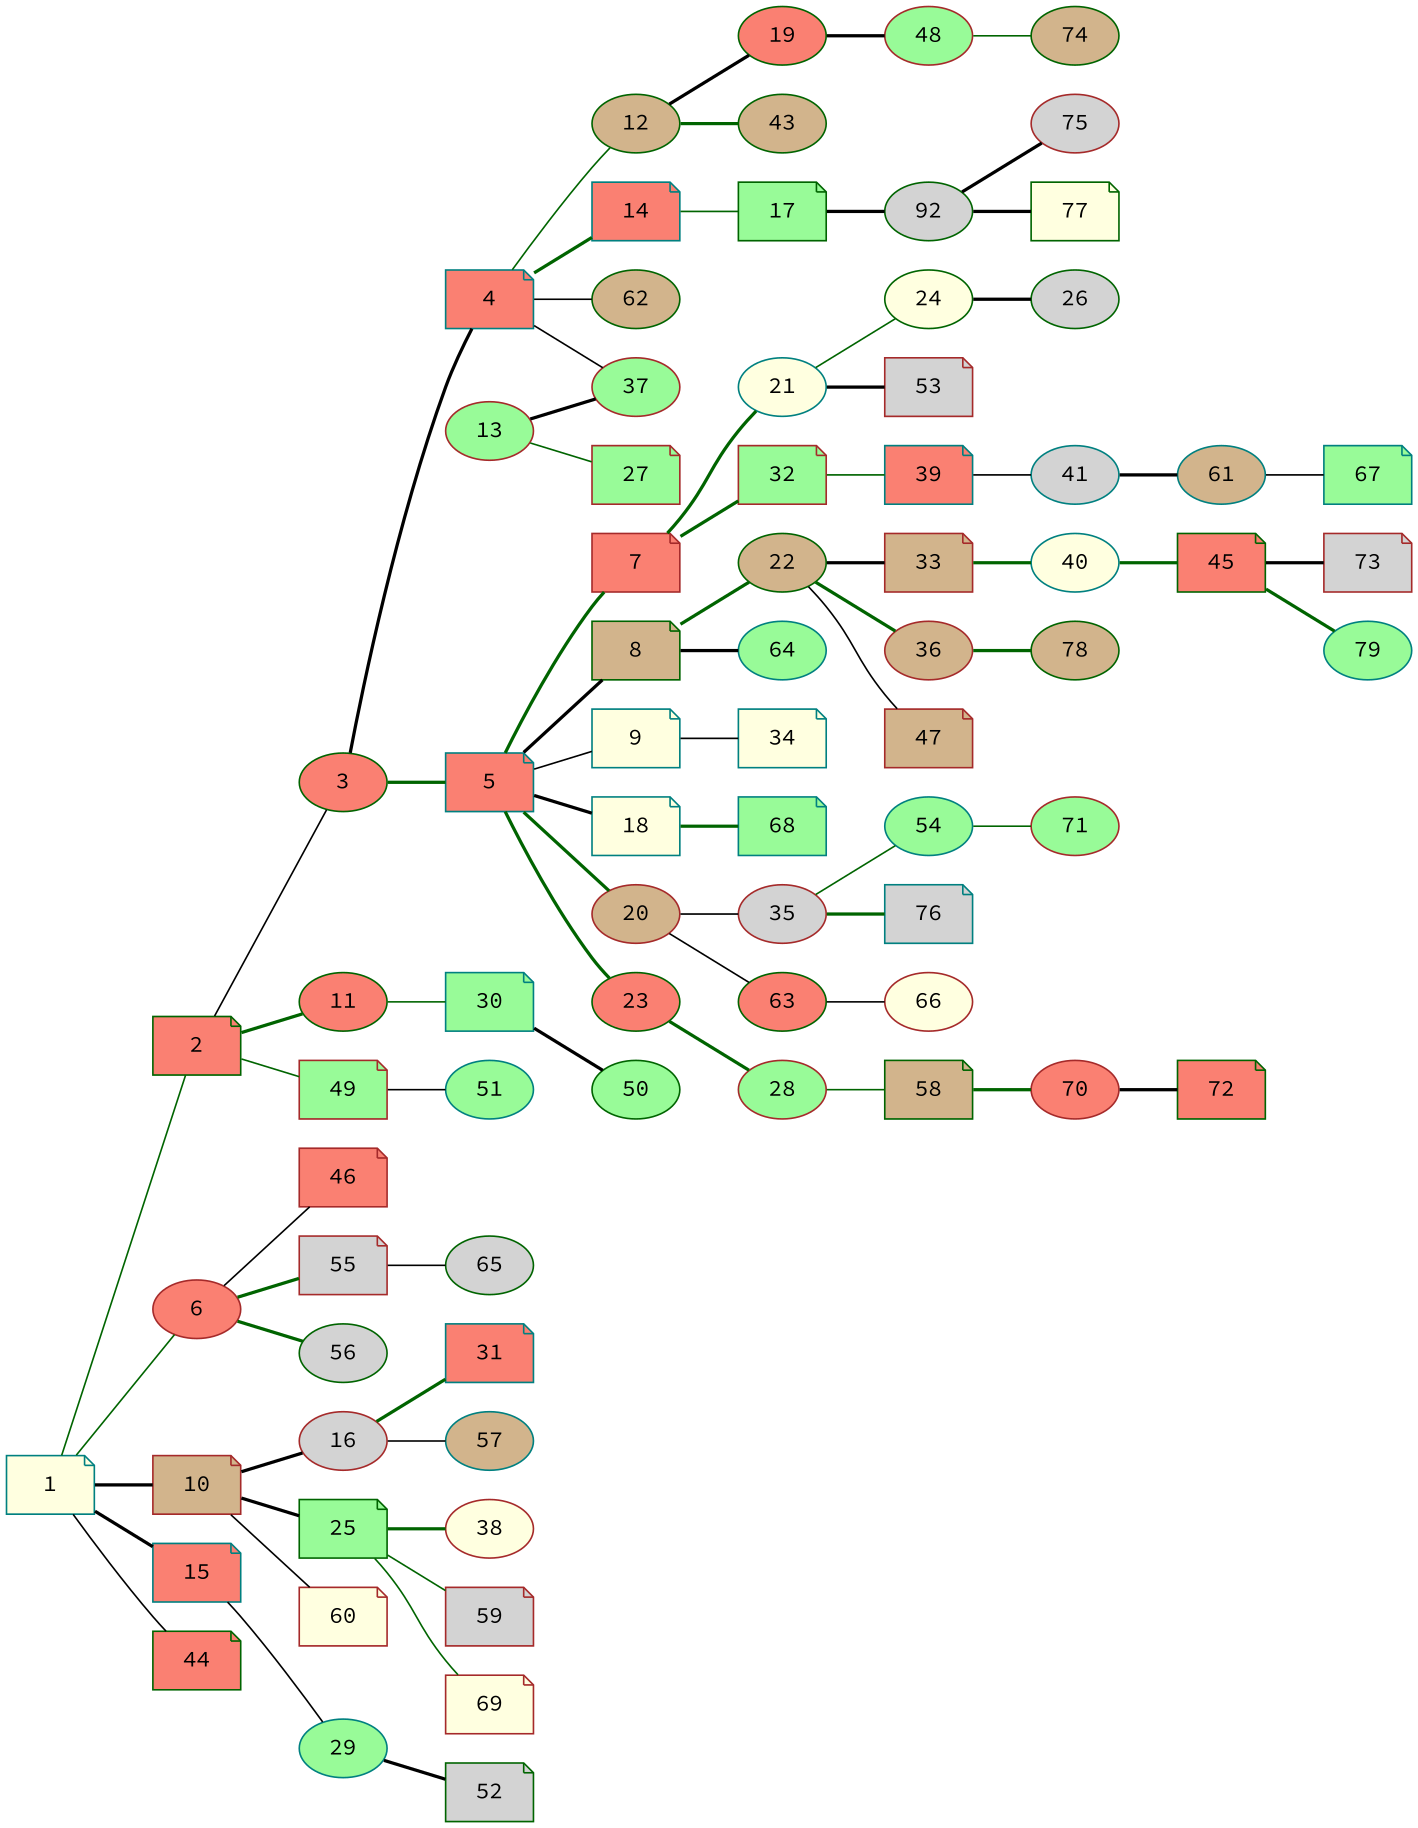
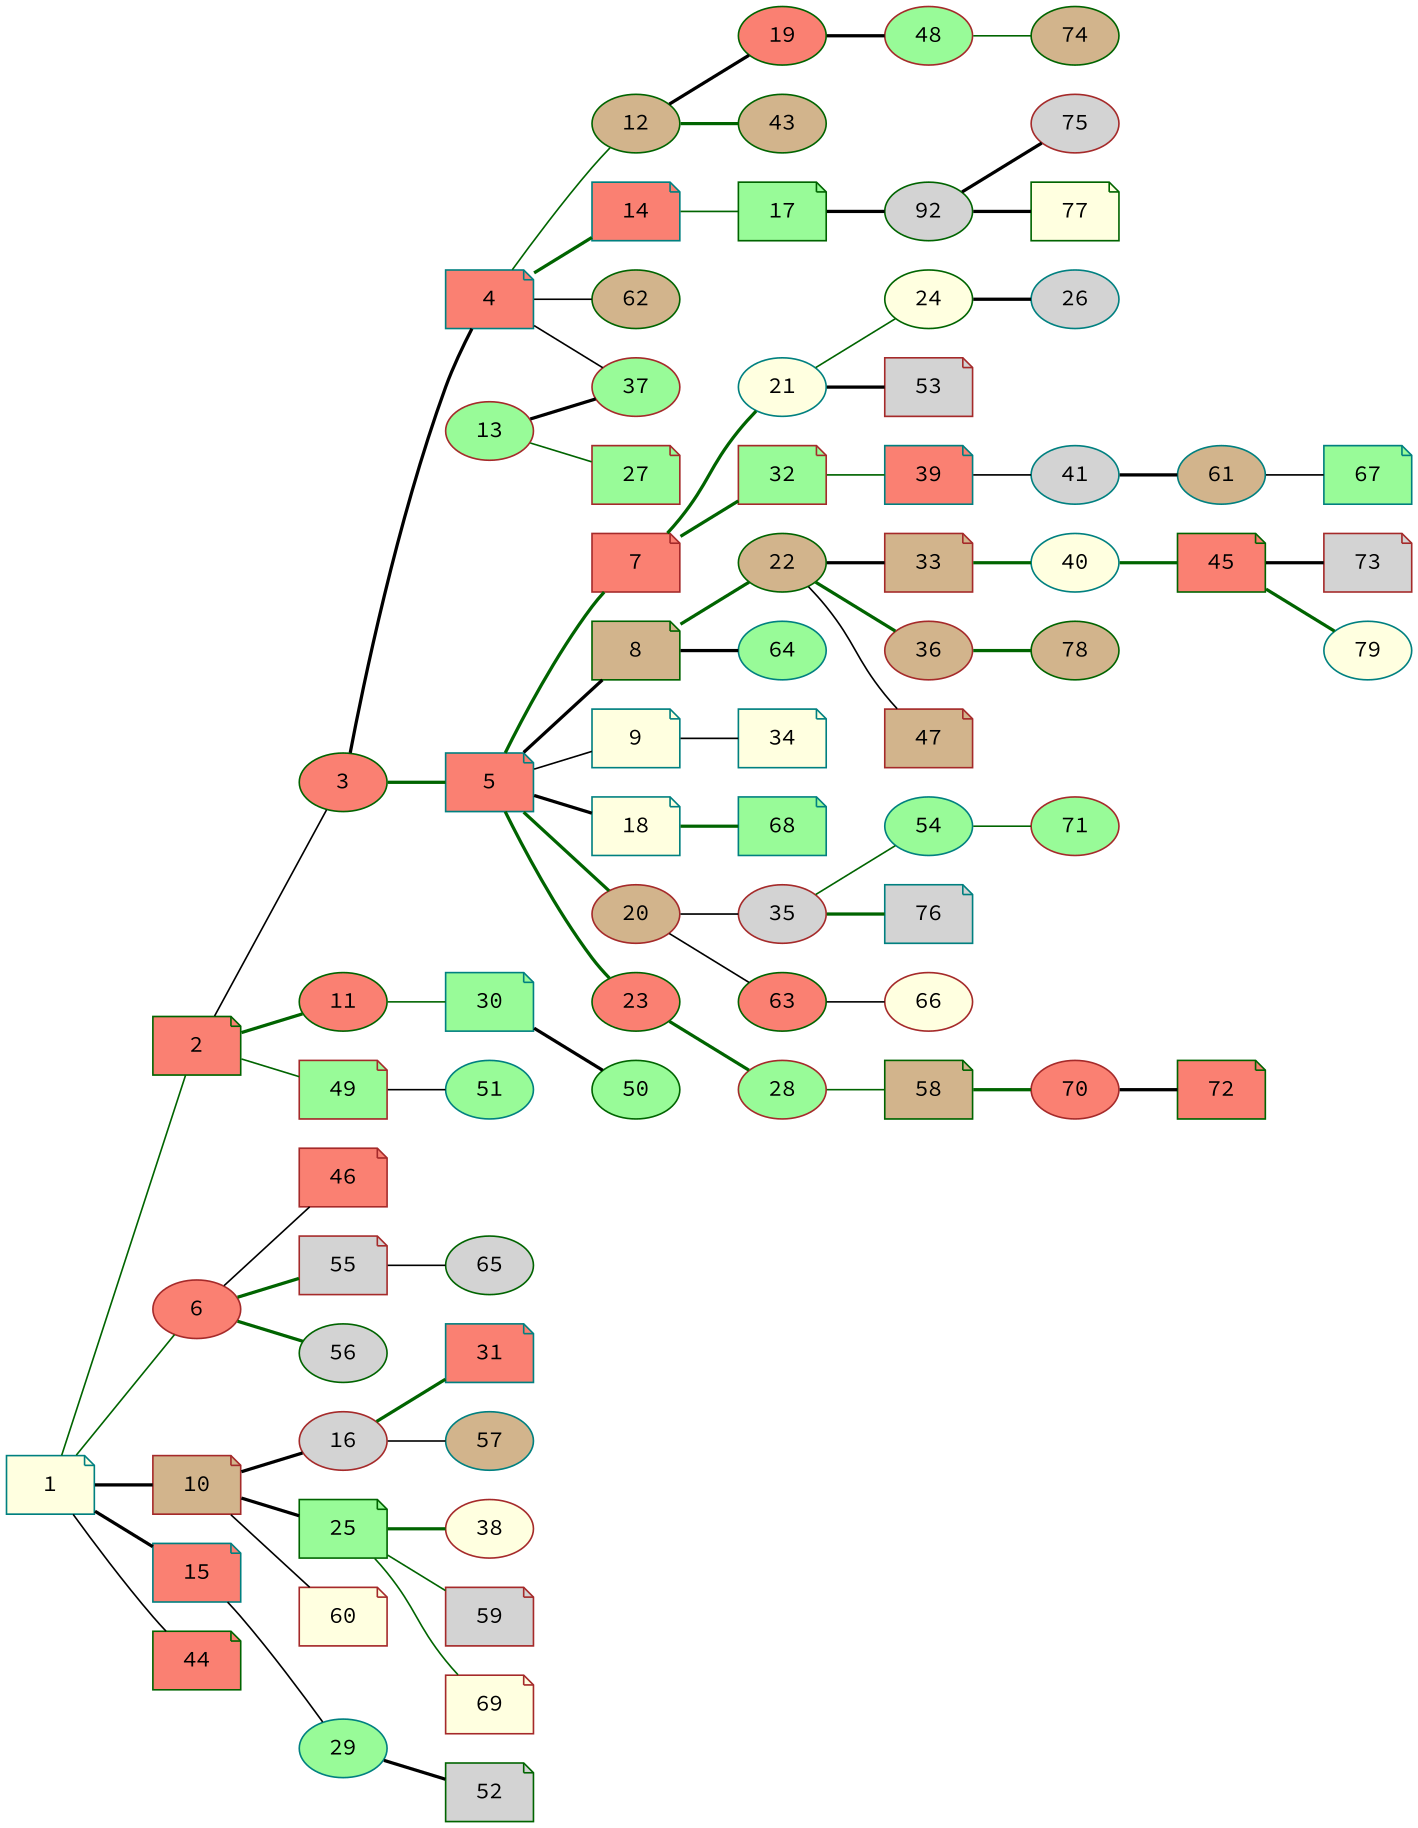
node "26": color darkgreen -> teal
node "79": fillcolor palegreen -> lightyellow
